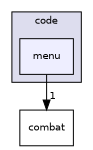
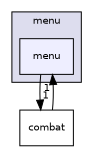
cluster "code": label "code" -> "menu"
edge "combat" -> "menu": added
